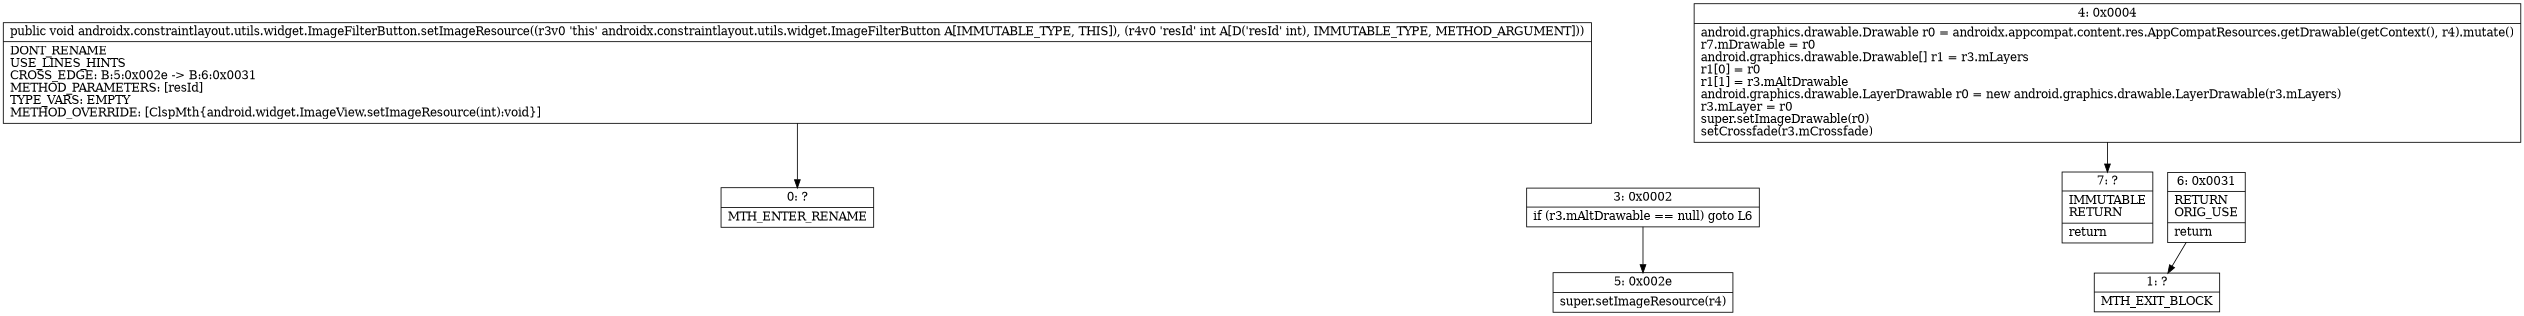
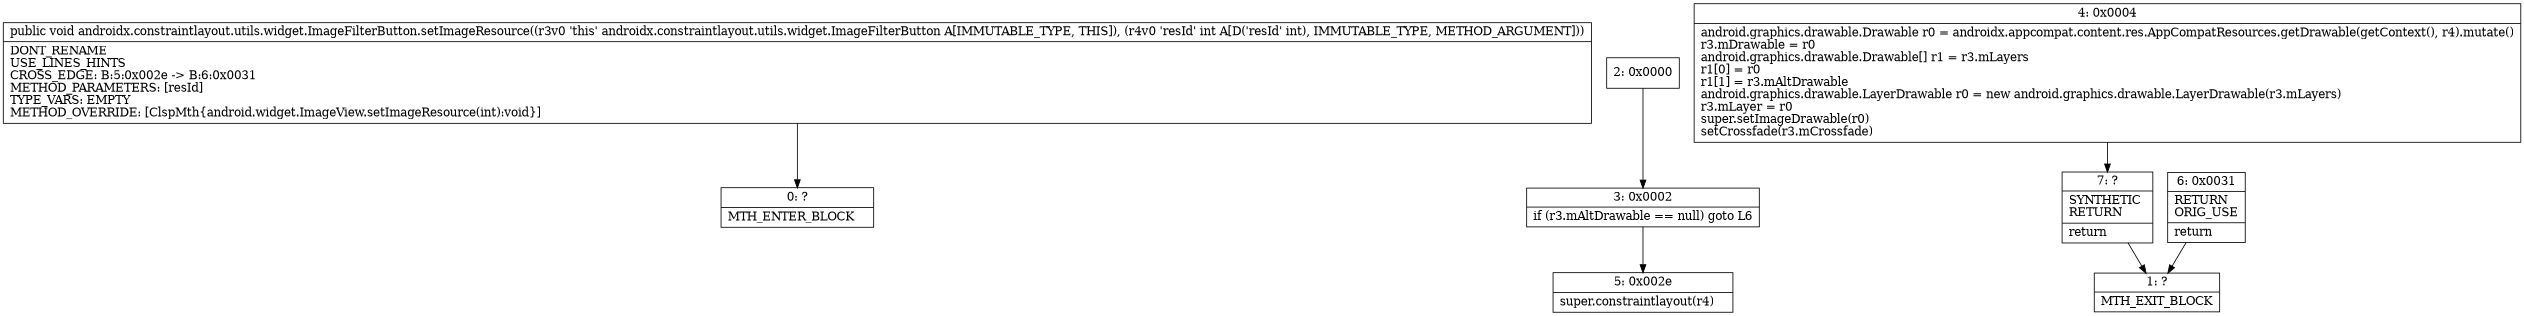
node "4: 0x0004": text "r7.mDrawable = r0" -> "r3.mDrawable = r0"
node "2: 0x0000": added
node "7: ?": text "IMMUTABLE" -> "SYNTHETIC"
node "0: ?": text "MTH_ENTER_RENAME" -> "MTH_ENTER_BLOCK"
edge "7: ?" -> "1: ?": added
node "5: 0x002e": text "super.setImageResource(r4)" -> "super.constraintlayout(r4)"
